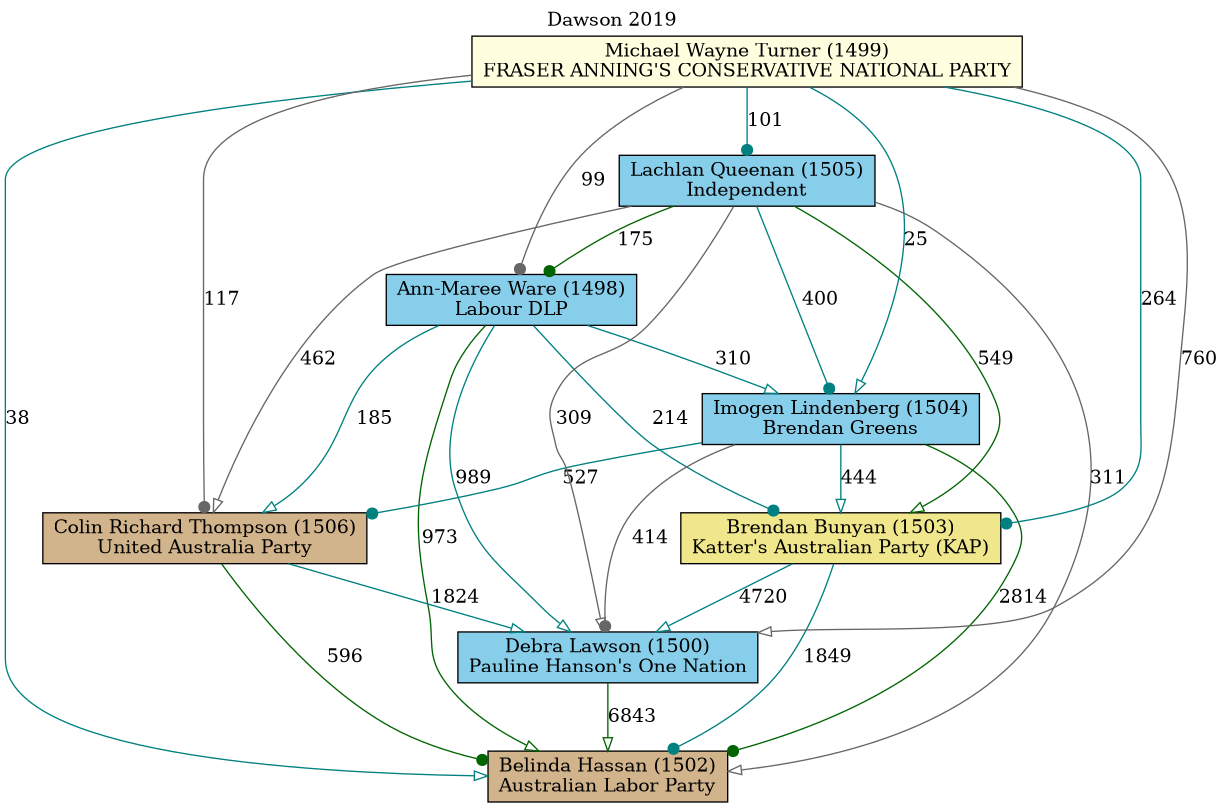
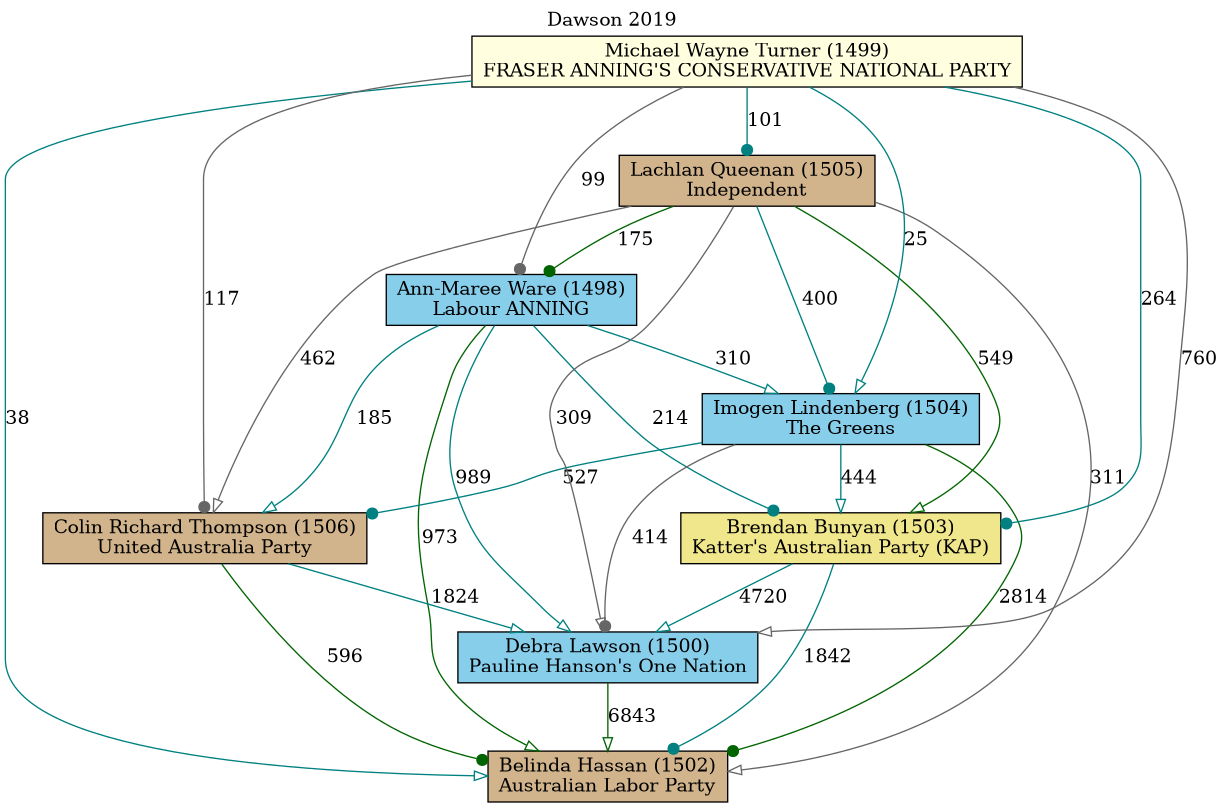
node "Lachlan Queenan (1505) Independent": fillcolor skyblue -> tan
node "Ann-Maree Ware (1498) Labour DLP": label "Ann-Maree Ware (1498) Labour DLP" -> "Ann-Maree Ware (1498) Labour ANNING"
node "Imogen Lindenberg (1504) Brendan Greens": label "Imogen Lindenberg (1504) Brendan Greens" -> "Imogen Lindenberg (1504) The Greens"
edge "Brendan Bunyan (1503) Katter's Australian Party (KAP)" -> "Belinda Hassan (1502) Australian Labor Party": label "1849" -> "1842"
